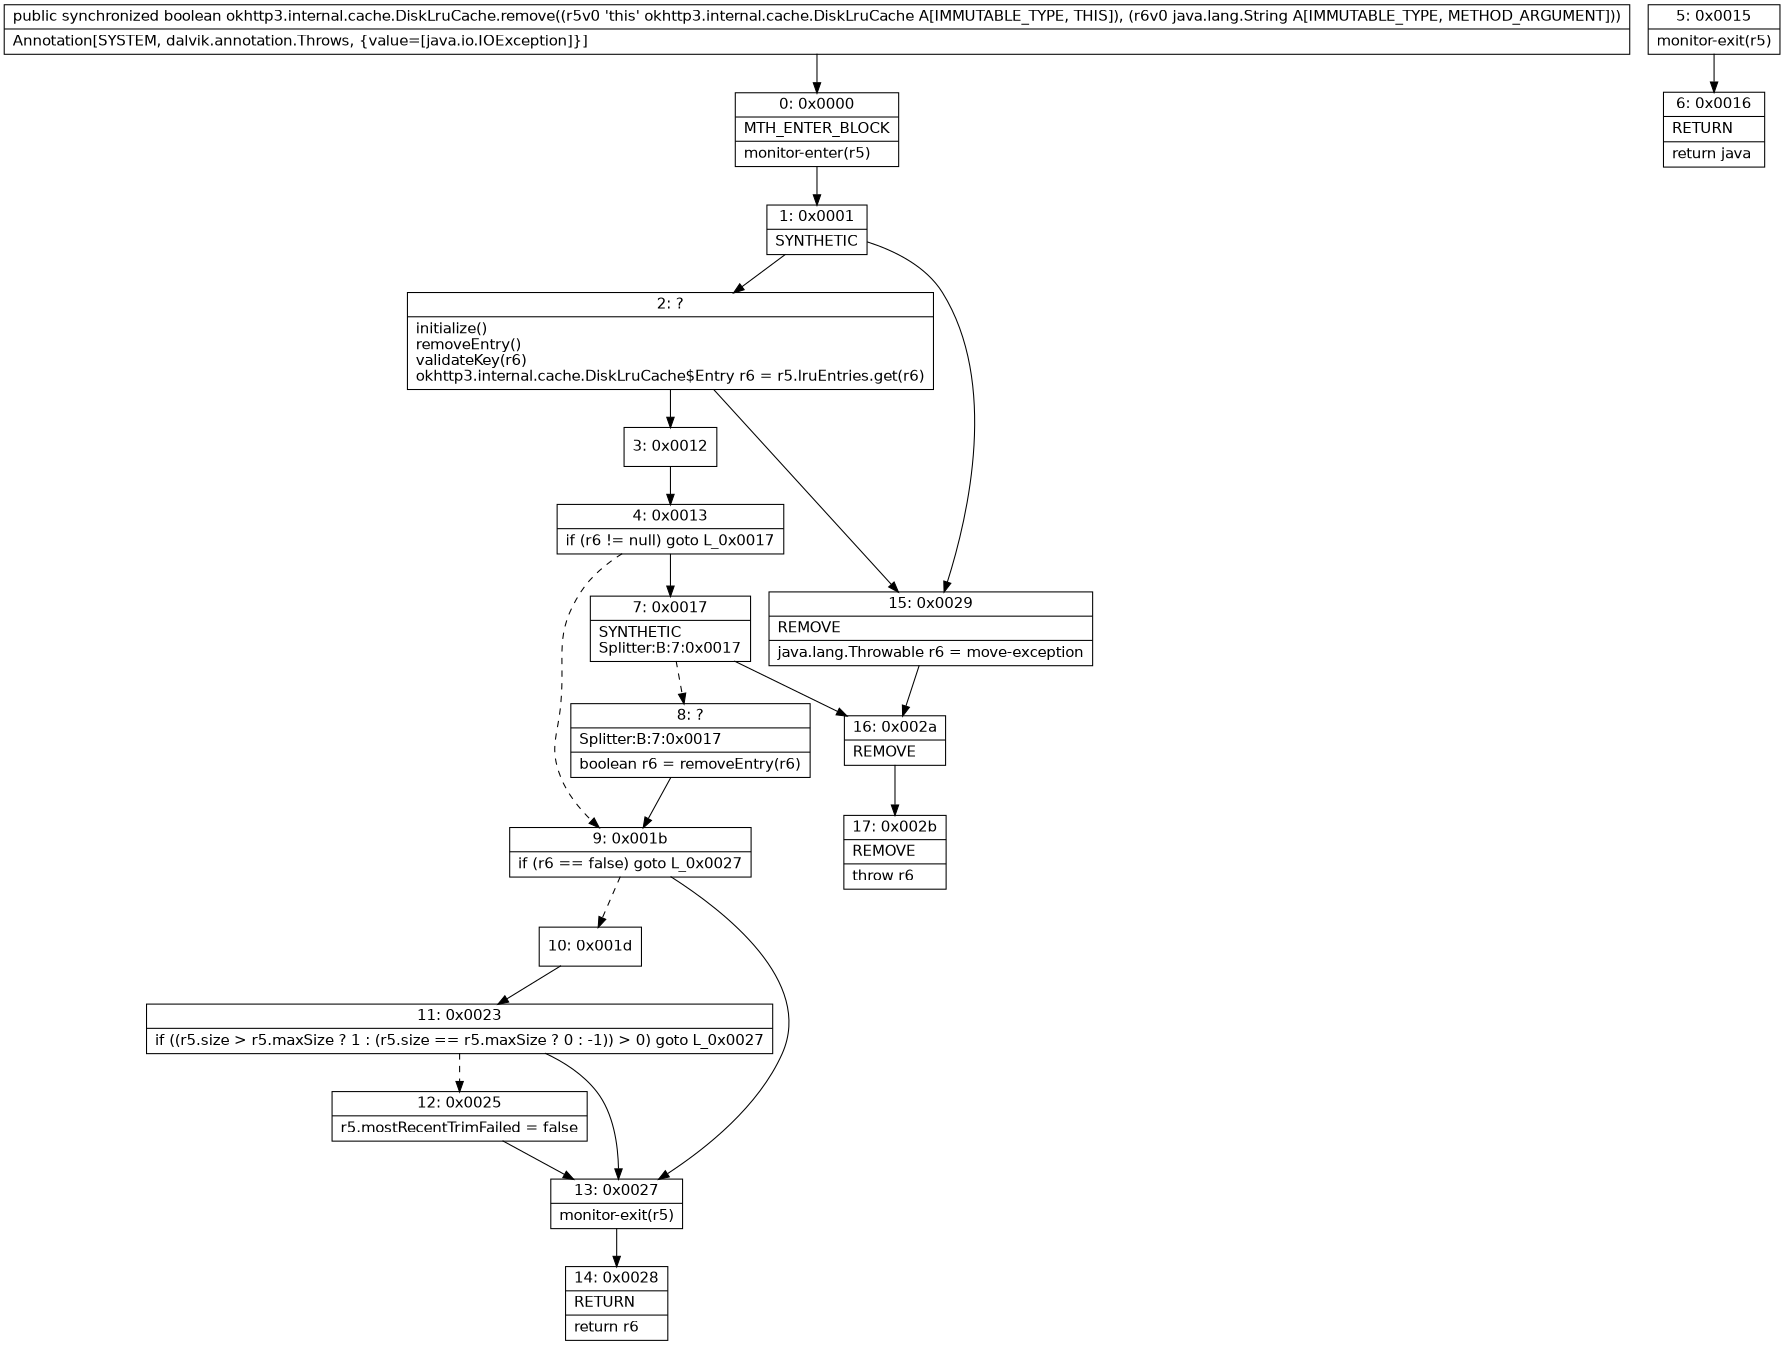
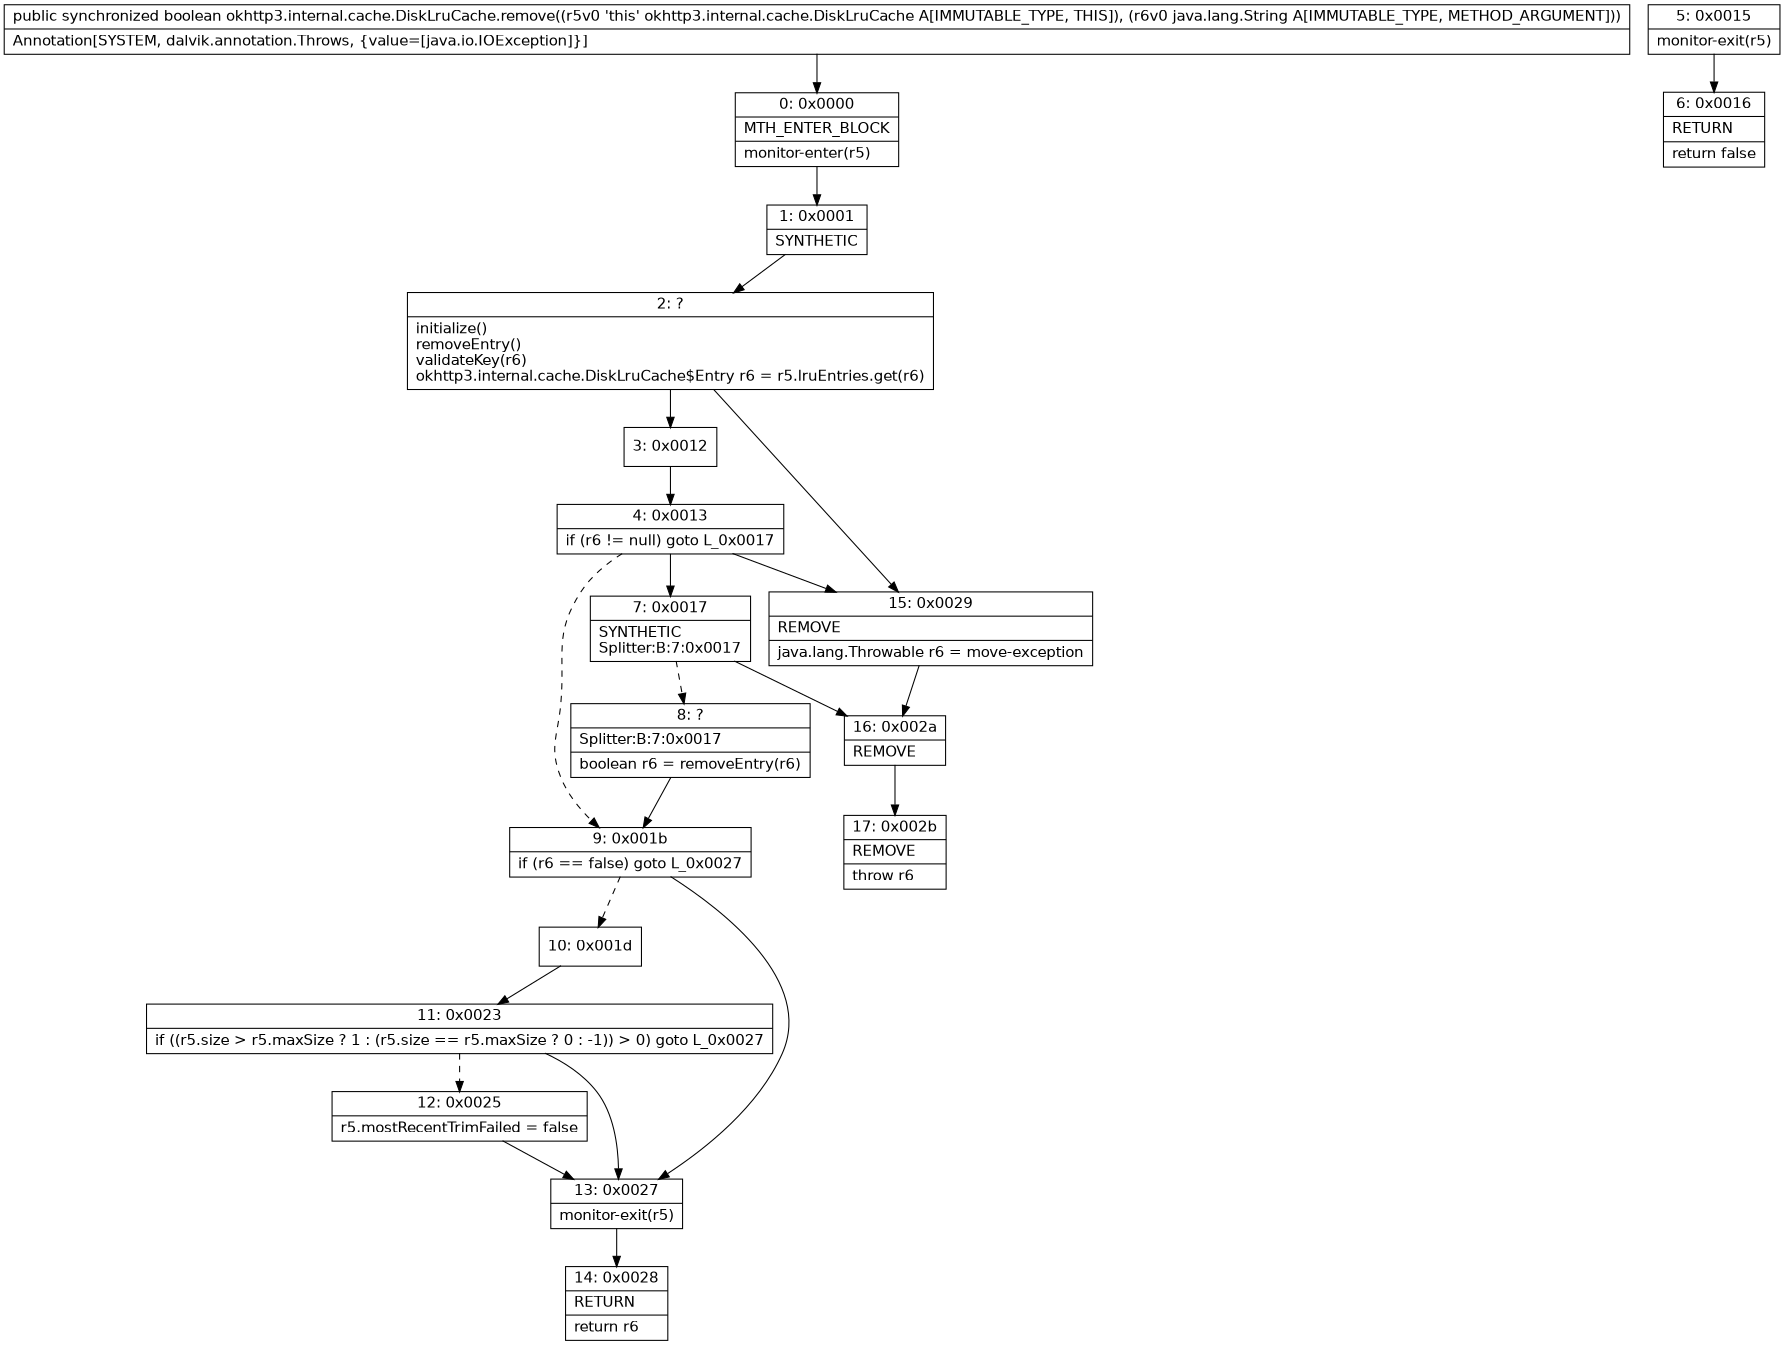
node "6: 0x0016": text "return java" -> "return false"
edge "1: 0x0001" -> "15: 0x0029": now "4: 0x0013" -> "15: 0x0029"
